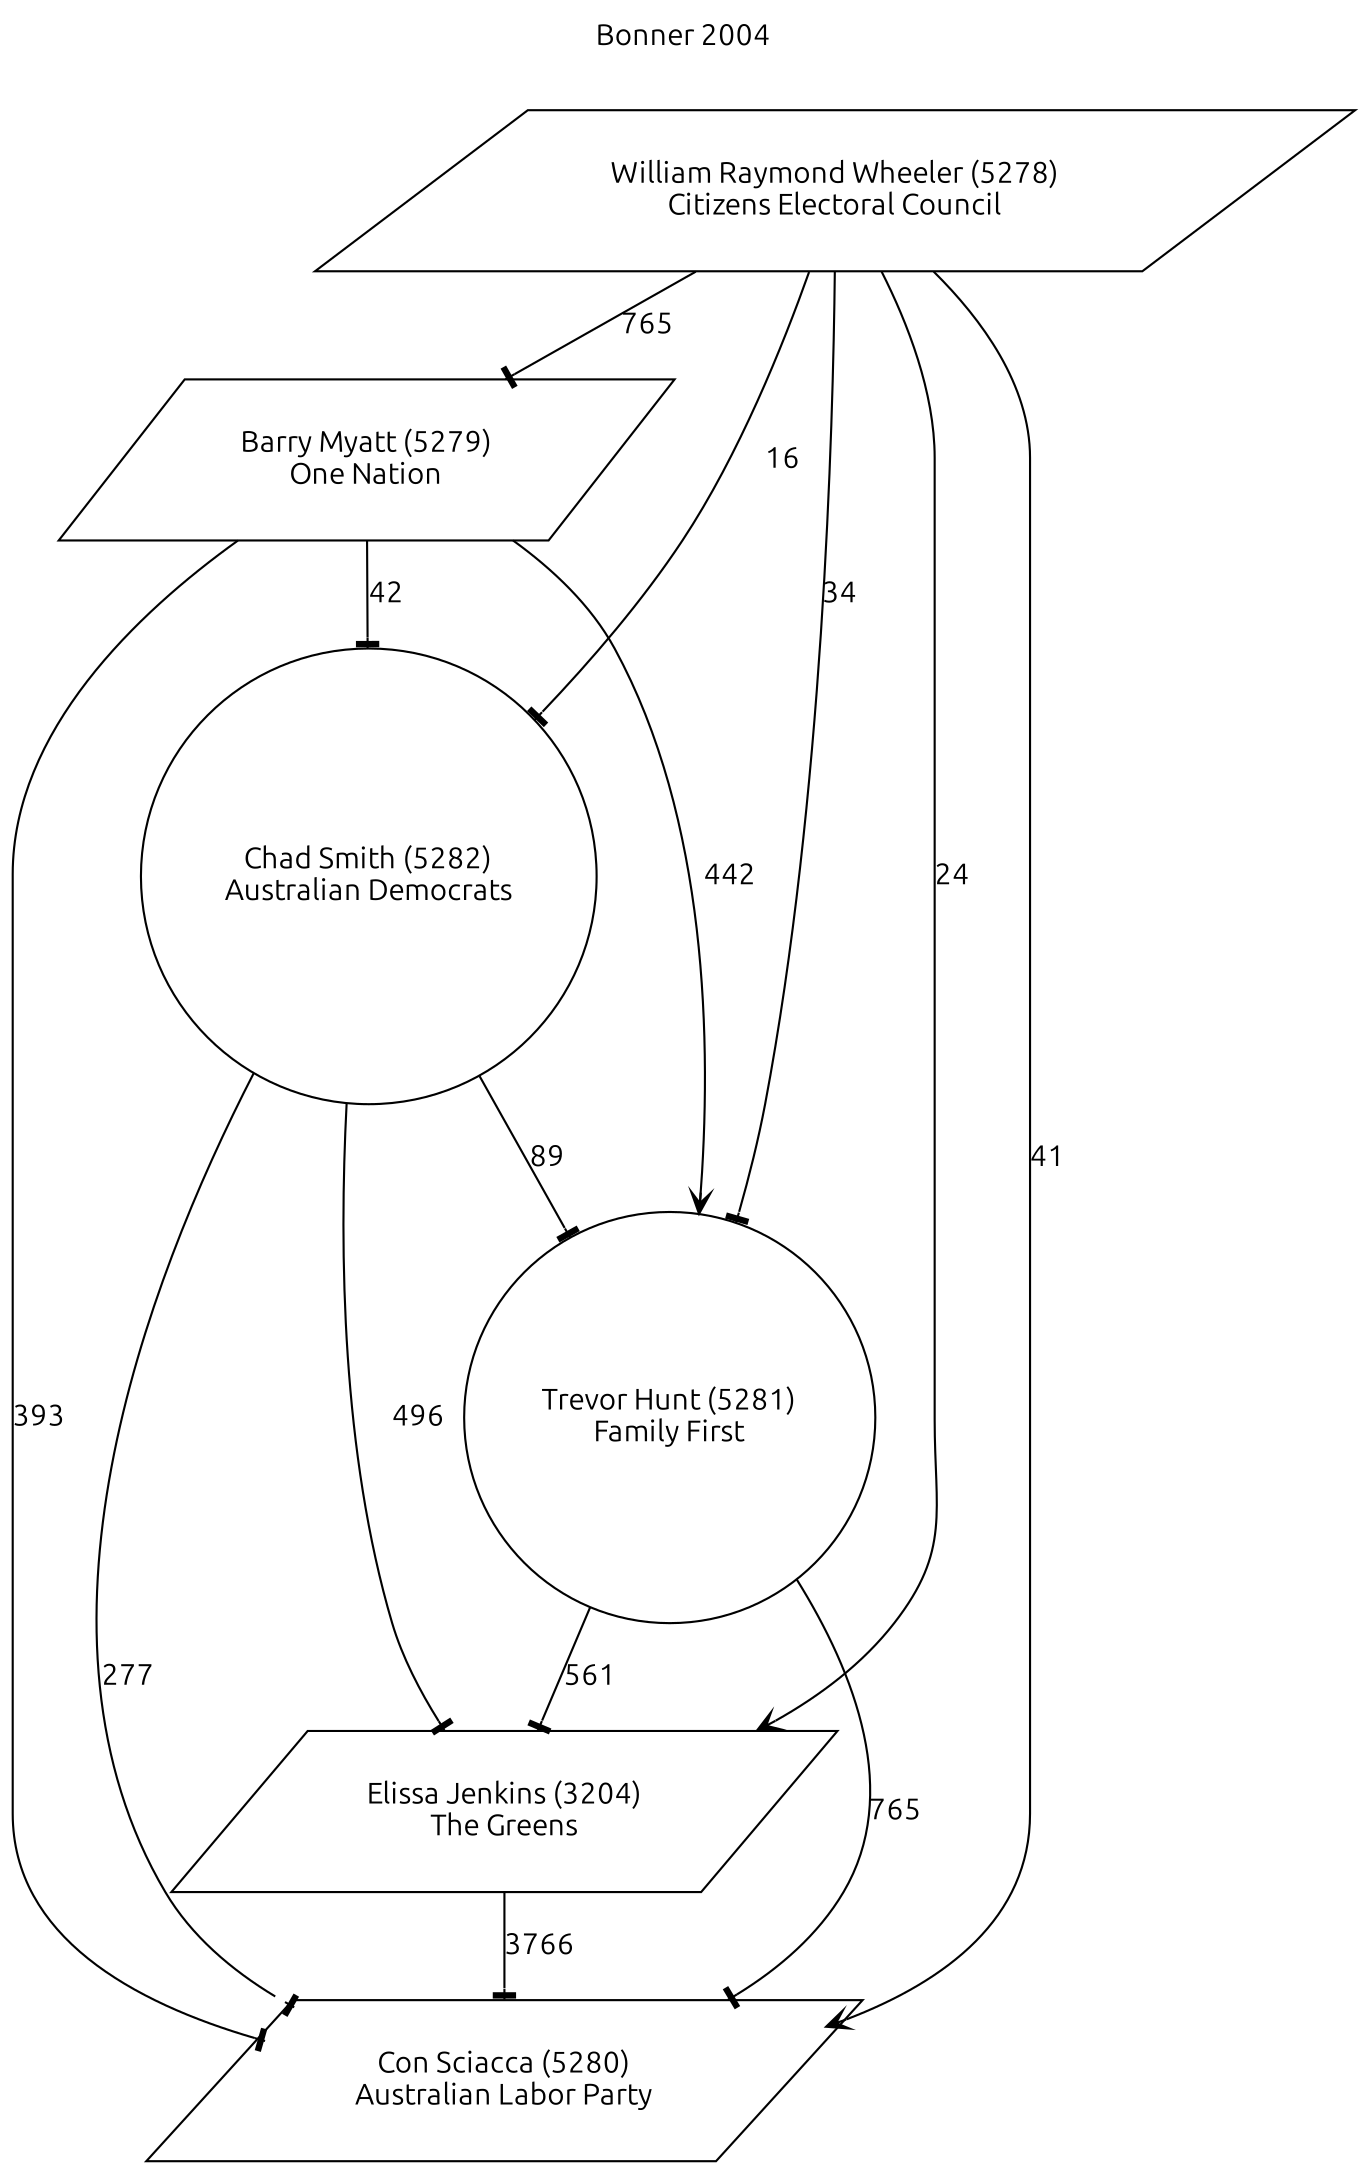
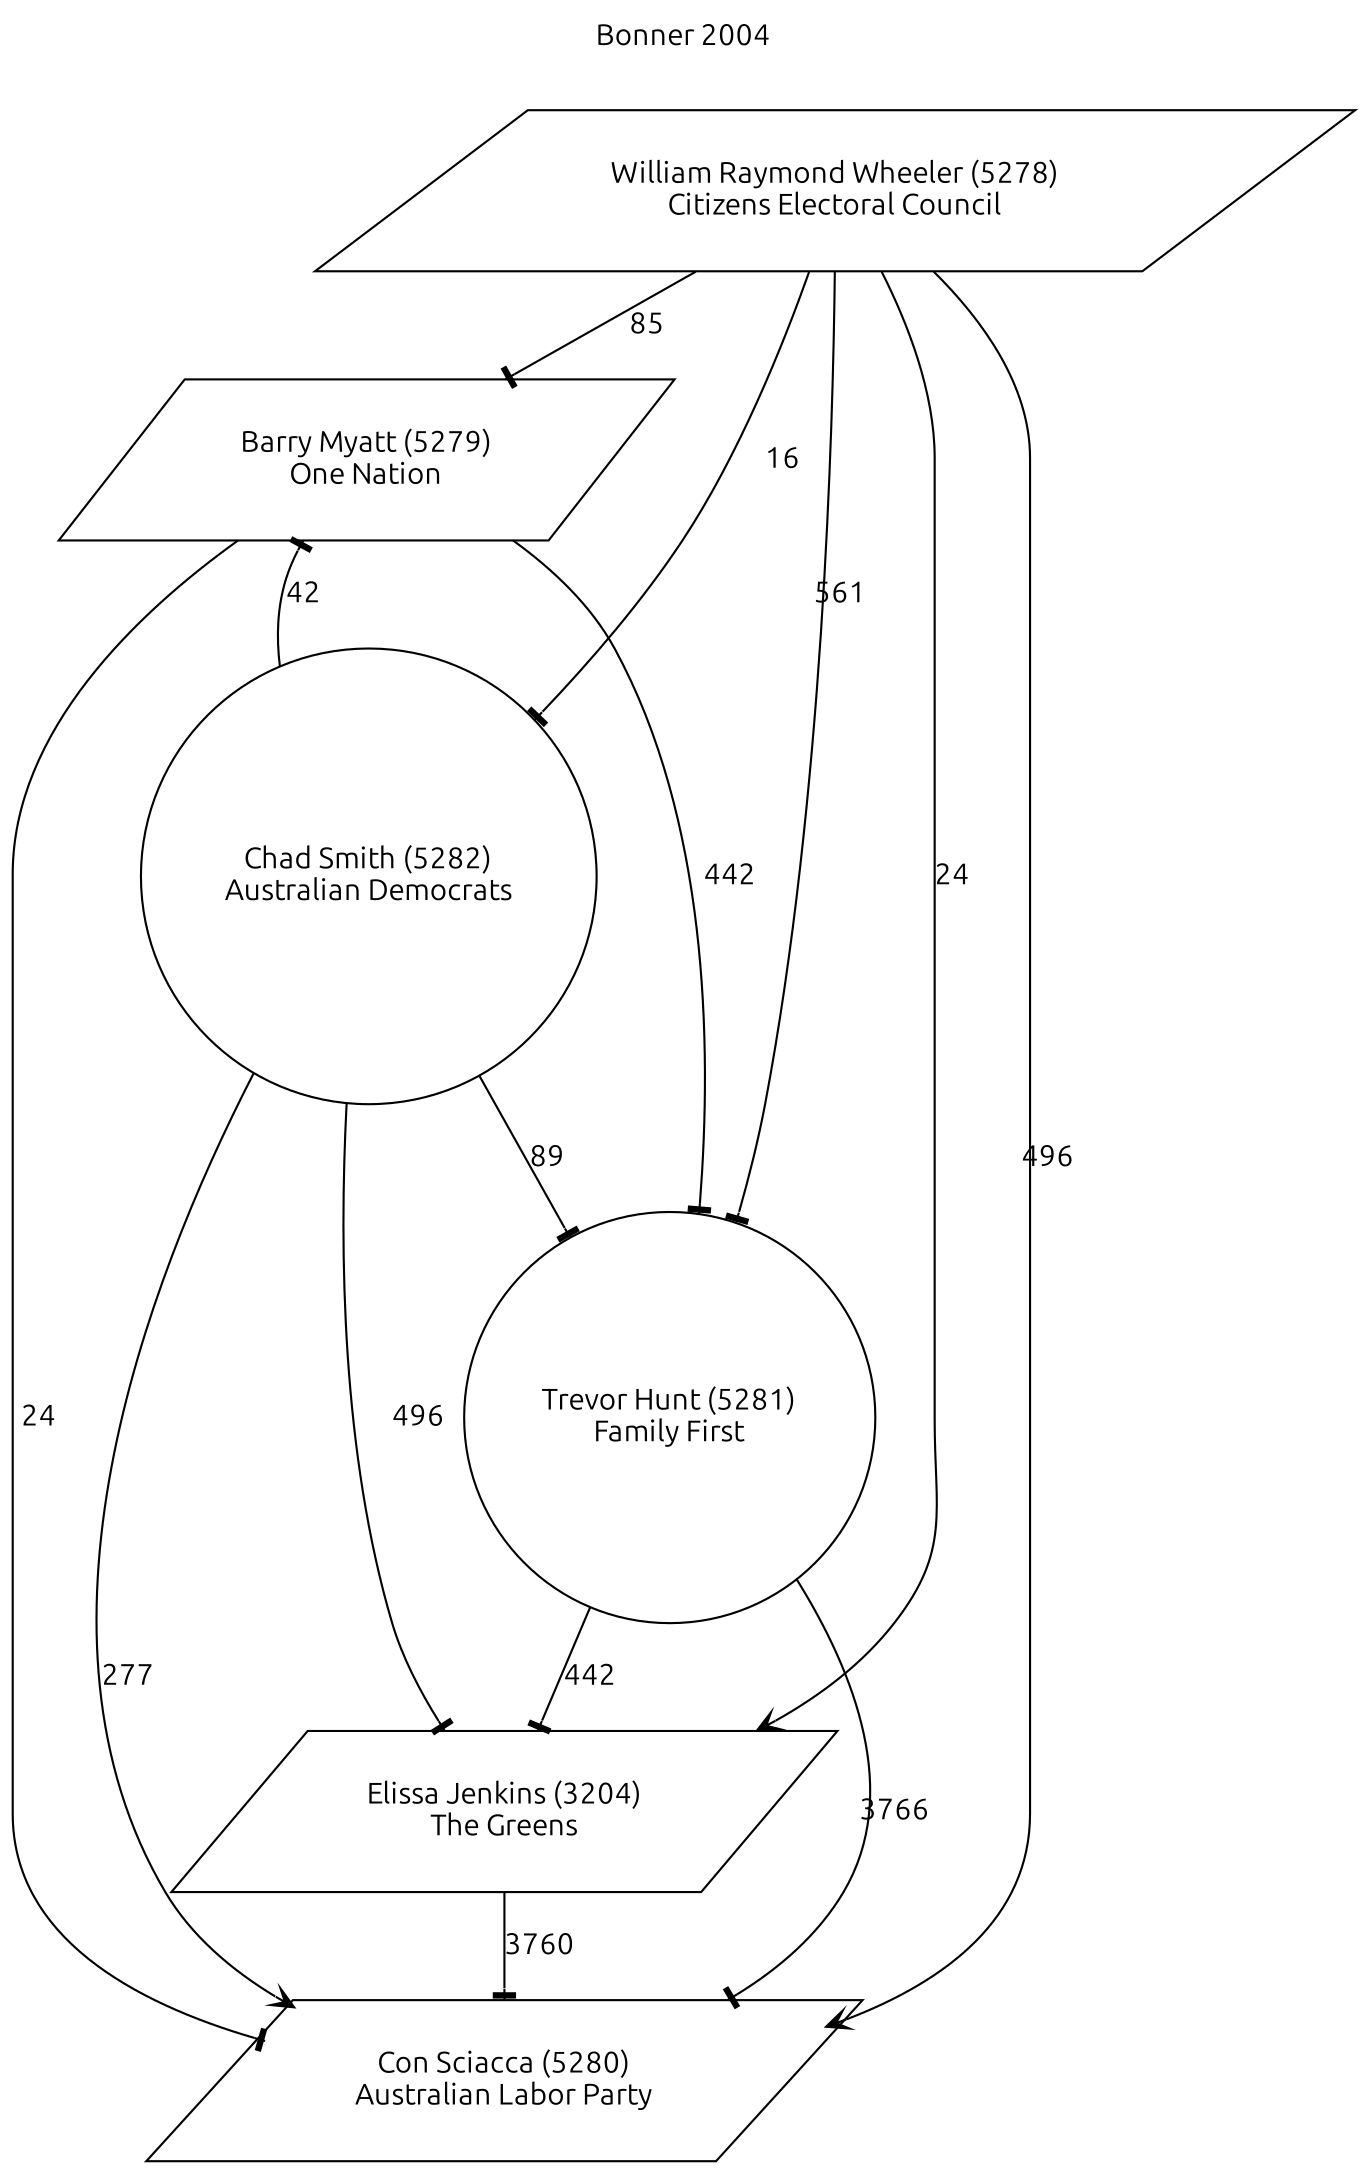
edge "William Raymond Wheeler (5278) Citizens Electoral Council" -> "Barry Myatt (5279) One Nation": label "765" -> "85"
edge "Barry Myatt (5279) One Nation" -> "Chad Smith (5282) Australian Democrats": reversed
edge "William Raymond Wheeler (5278) Citizens Electoral Council" -> "Trevor Hunt (5281) Family First": label "34" -> "561"
edge "Barry Myatt (5279) One Nation" -> "Trevor Hunt (5281) Family First": arrowhead vee -> tee
edge "William Raymond Wheeler (5278) Citizens Electoral Council" -> "Con Sciacca (5280) Australian Labor Party": label "41" -> "496"
edge "Barry Myatt (5279) One Nation" -> "Con Sciacca (5280) Australian Labor Party": label "393" -> "24"
edge "Chad Smith (5282) Australian Democrats" -> "Con Sciacca (5280) Australian Labor Party": arrowhead tee -> vee
edge "Trevor Hunt (5281) Family First" -> "Elissa Jenkins (3204) The Greens": label "561" -> "442"
edge "Trevor Hunt (5281) Family First" -> "Con Sciacca (5280) Australian Labor Party": label "765" -> "3766"
edge "Elissa Jenkins (3204) The Greens" -> "Con Sciacca (5280) Australian Labor Party": label "3766" -> "3760"
